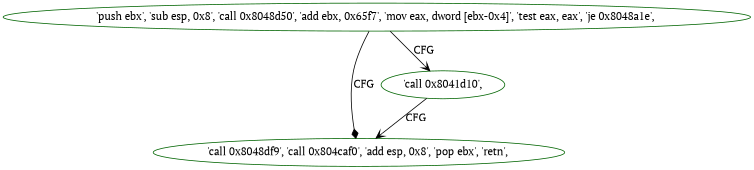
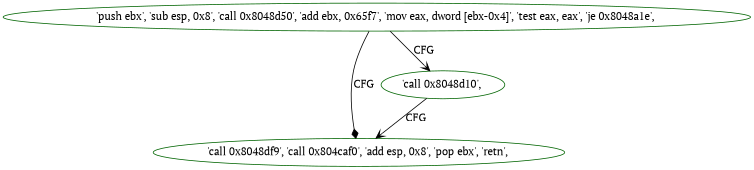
node "'call 0x8041d10',": label "'call 0x8041d10'," -> "'call 0x8048d10',"
